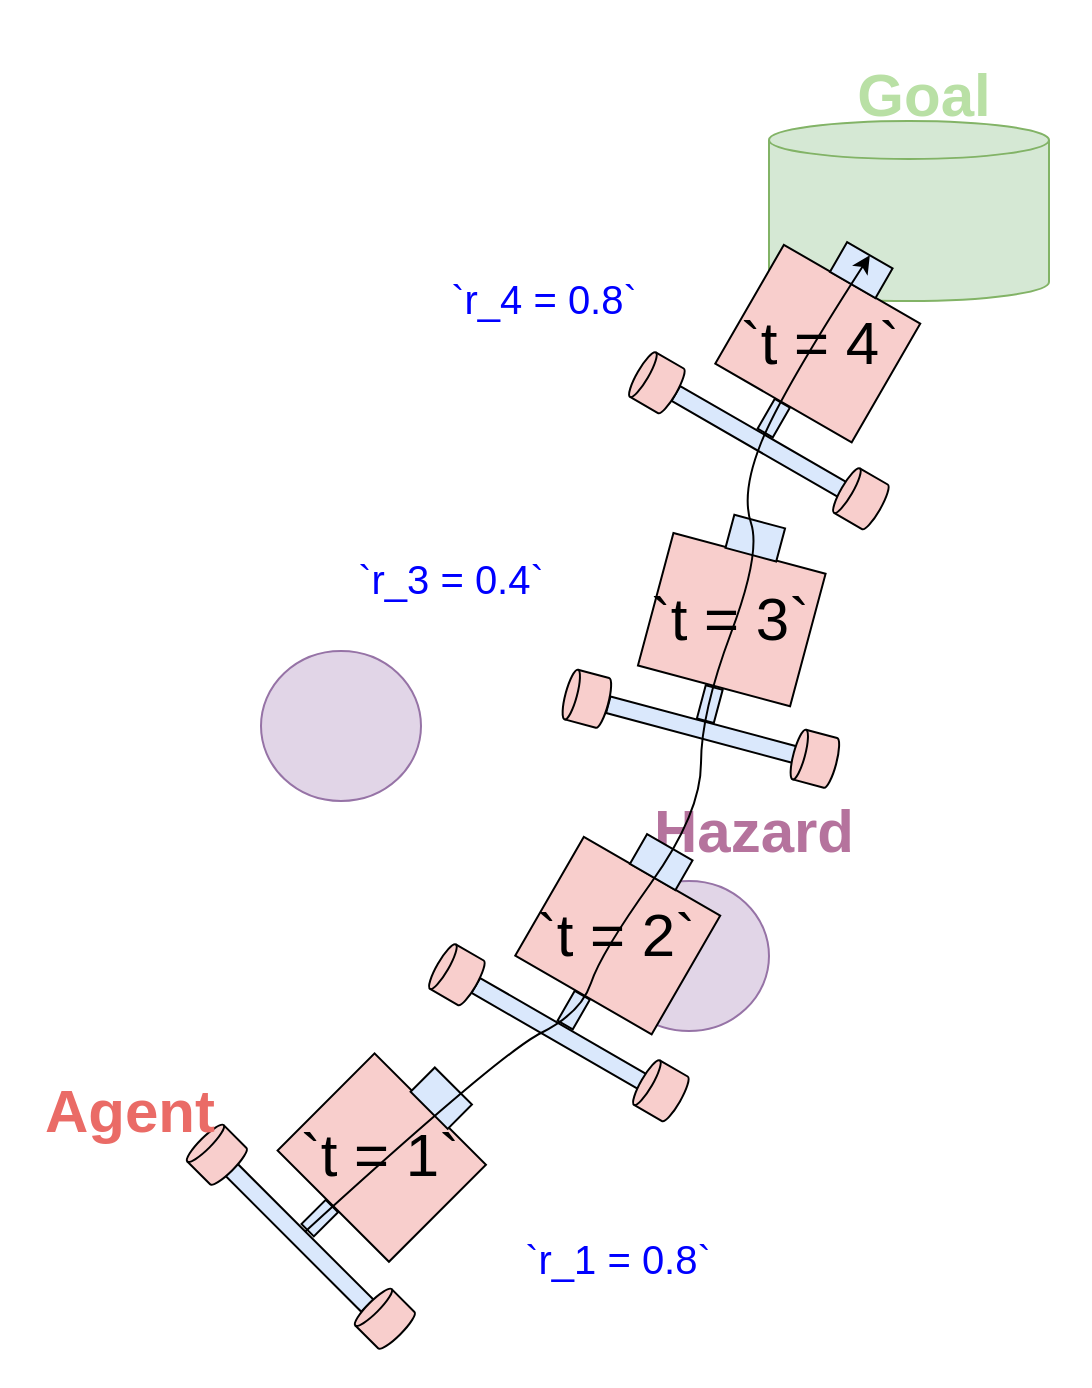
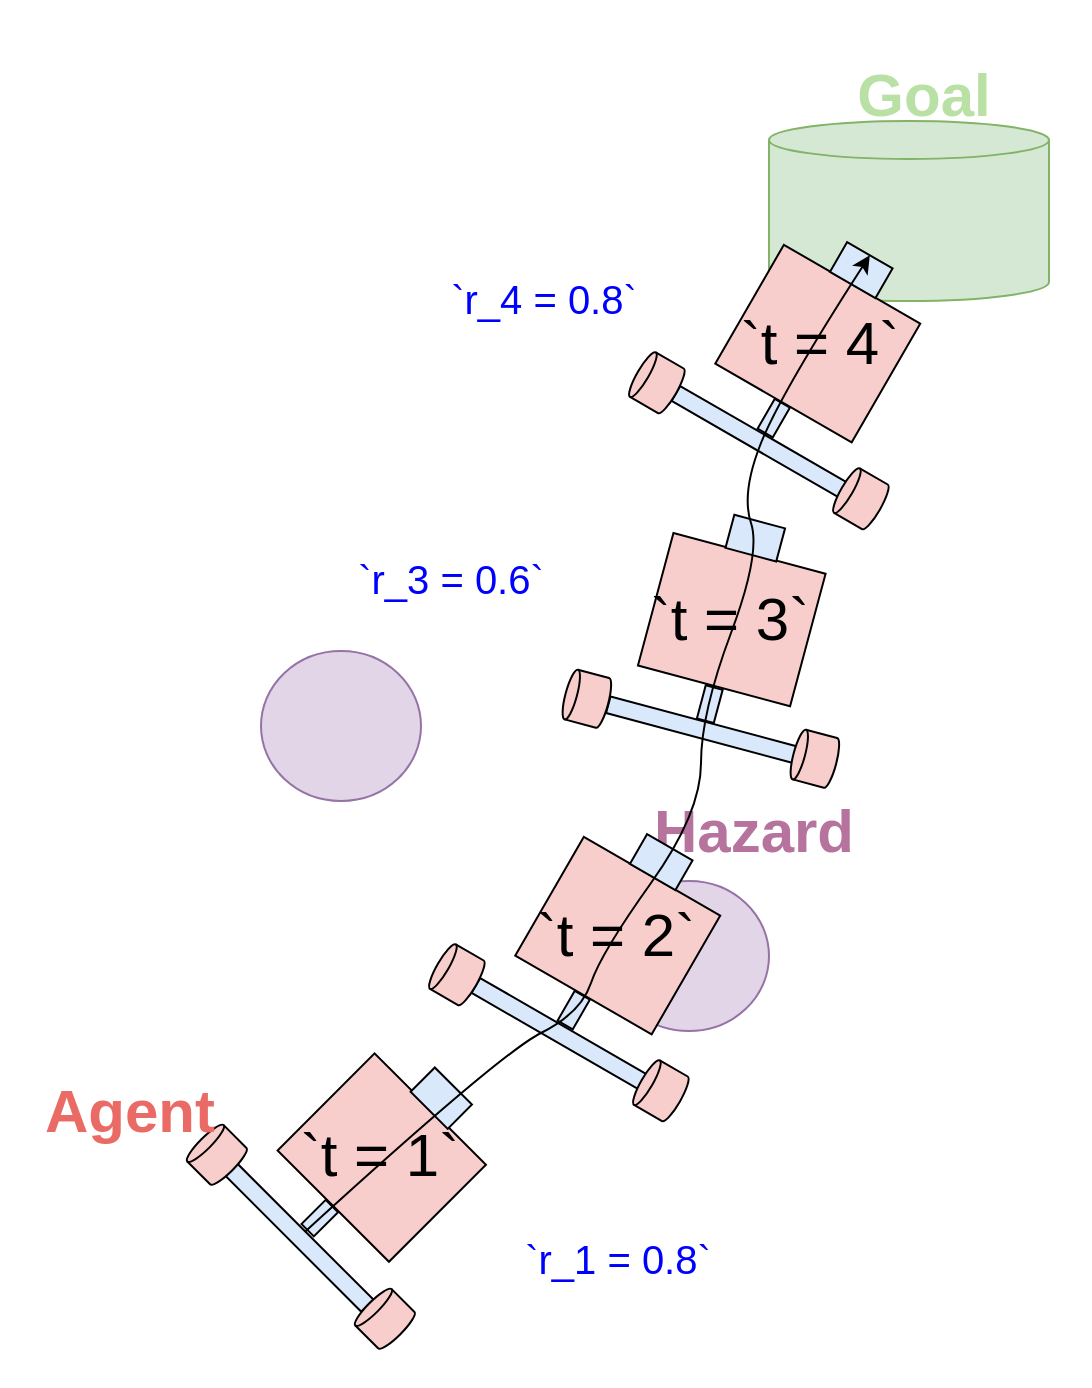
node "`r_3 = 0.4`": label "`r_3 = 0.4`" -> "`r_3 = 0.6`"
